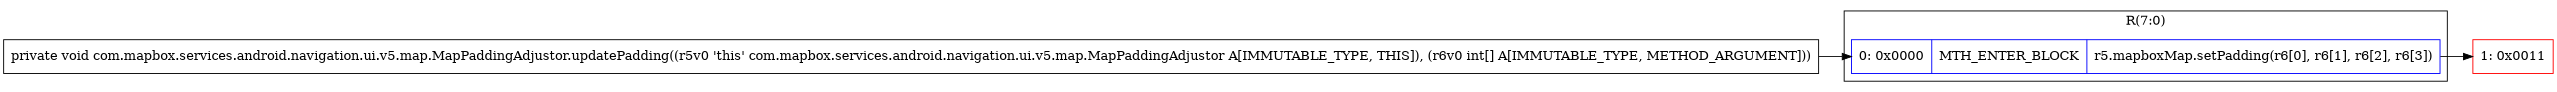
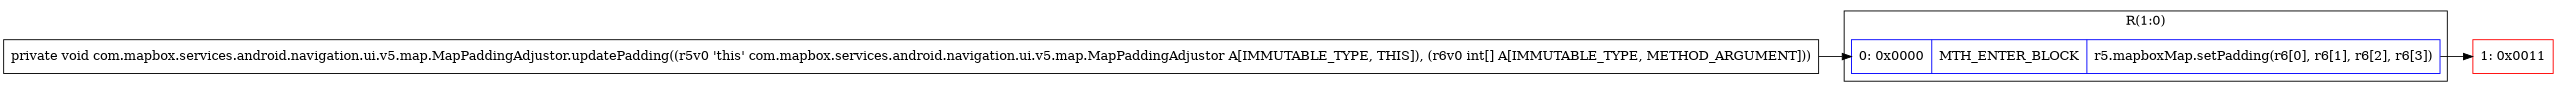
cluster "R(7:0)": label "R(7:0)" -> "R(1:0)"
